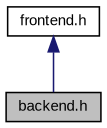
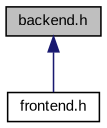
edge "backend.h" -> "frontend.h": reversed
